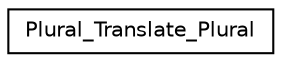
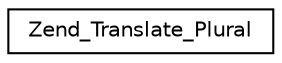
node "Plural_Translate_Plural": label "Plural_Translate_Plural" -> "Zend_Translate_Plural"
